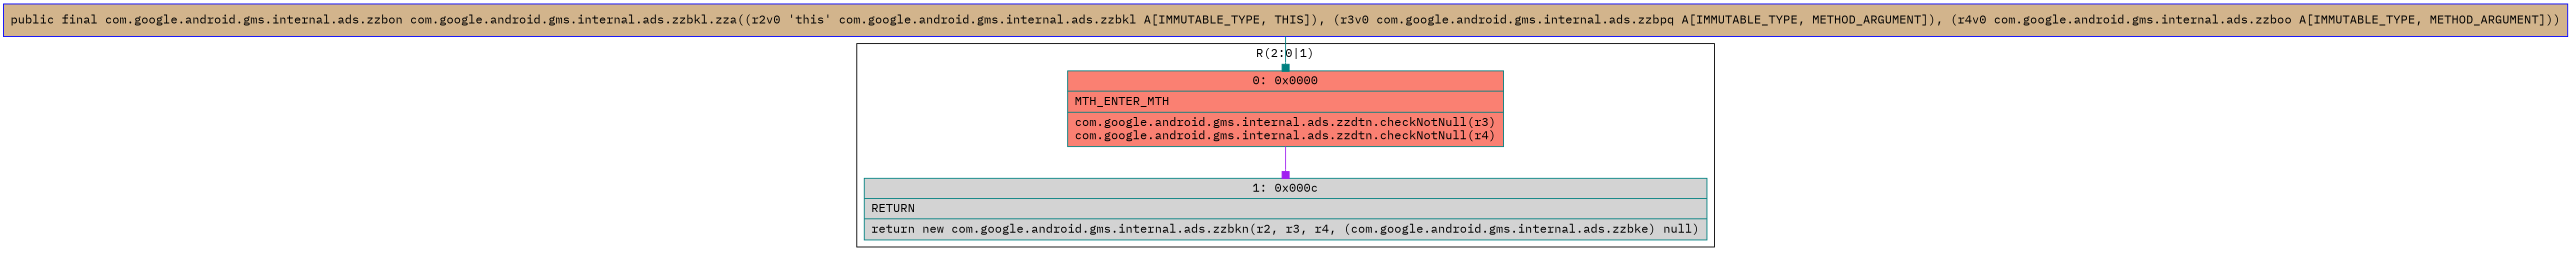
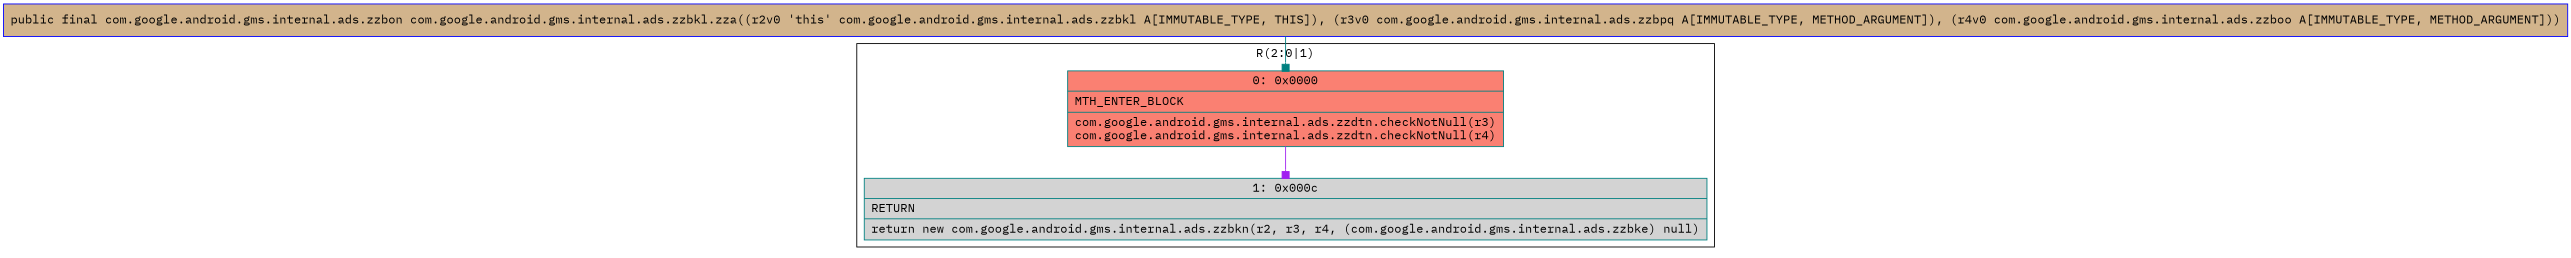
node "0: 0x0000": text "MTH_ENTER_MTH" -> "MTH_ENTER_BLOCK"
